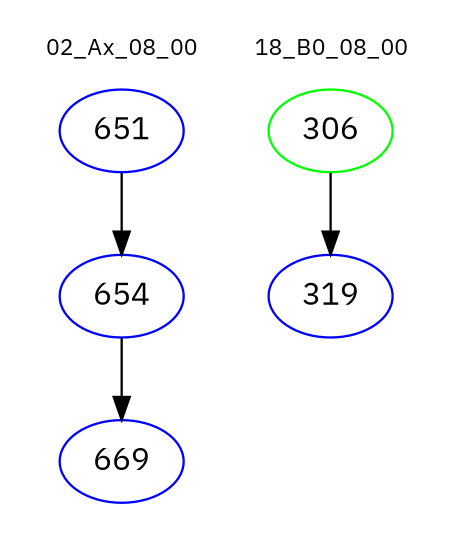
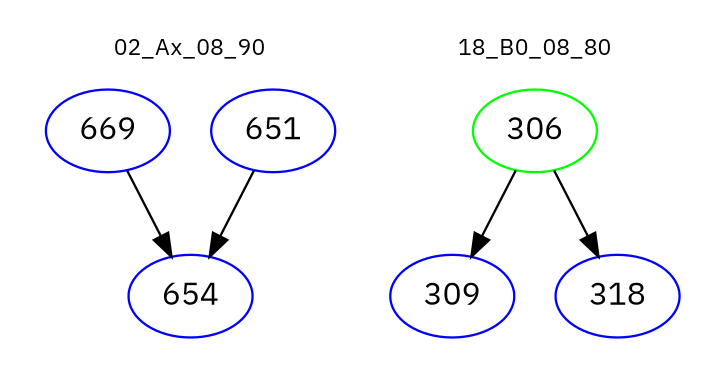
cluster "02_Ax_08_00": label "02_Ax_08_00" -> "02_Ax_08_90"
cluster "18_B0_08_00": label "18_B0_08_00" -> "18_B0_08_80"
node "319": label "319" -> "318"
node "309": added
edge "654" -> "669": reversed
